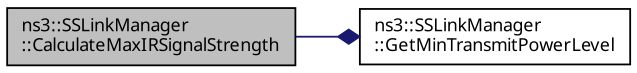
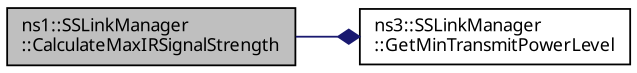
node "ns3::SSLinkManager ::CalculateMaxIRSignalStrength": label "ns3::SSLinkManager ::CalculateMaxIRSignalStrength" -> "ns1::SSLinkManager ::CalculateMaxIRSignalStrength"
